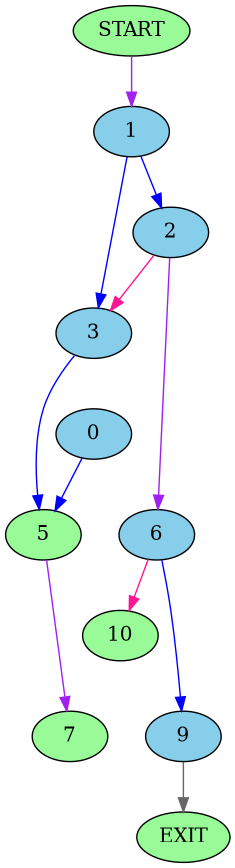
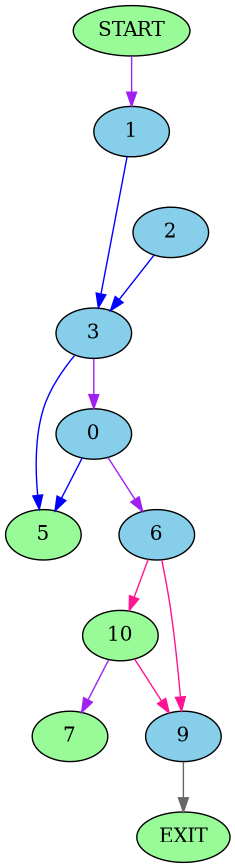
edge "1" -> "2": removed
edge "2" -> "3": color deeppink -> blue
edge "2" -> "6": now "0" -> "6"
edge "3" -> "0": added
edge "5" -> "7": now "10" -> "7"
edge "6" -> "9": color blue -> deeppink
edge "10" -> "9": added
